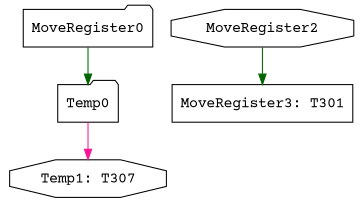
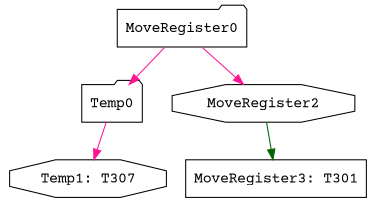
edge "MoveRegister0" -> "Temp0": color darkgreen -> deeppink
edge "MoveRegister0" -> "MoveRegister2": added
